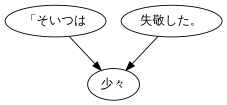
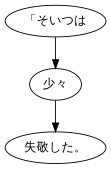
edge "失敬した。" -> "少々": reversed
